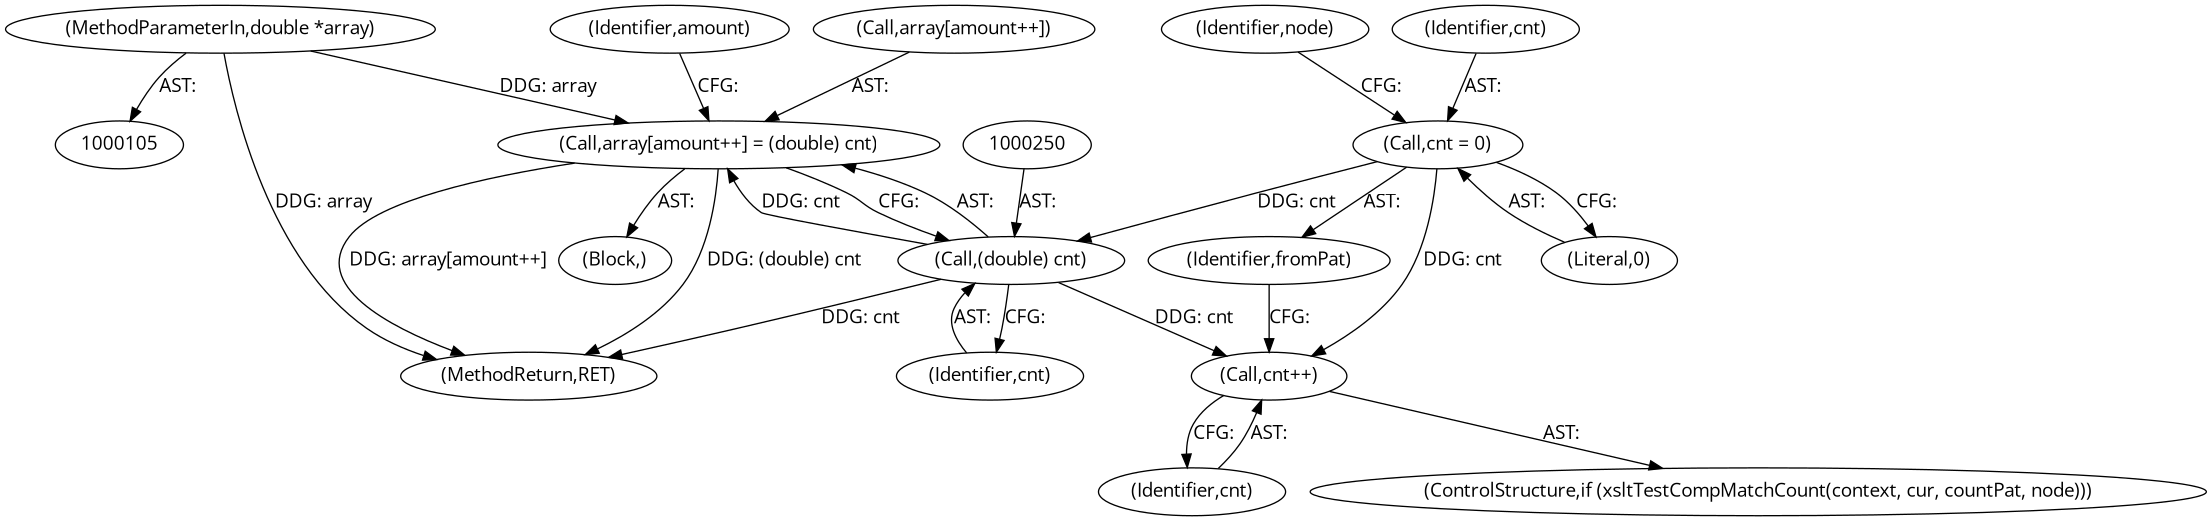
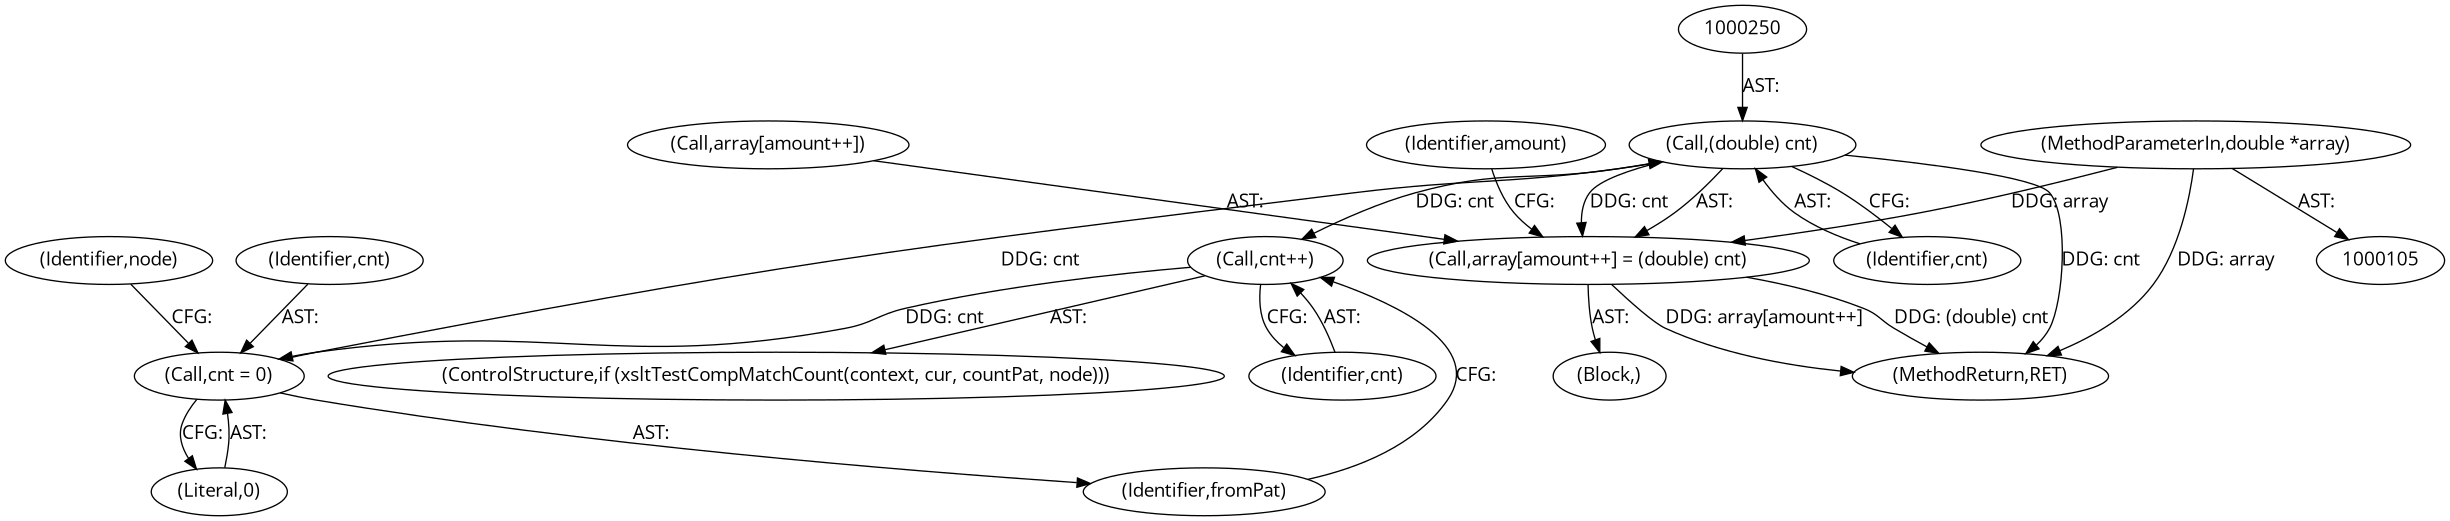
edge "(Call,array[amount++] = (double) cnt)" -> "(Call,(double) cnt)": removed, label "CFG:"
edge "(Call,cnt = 0)" -> "(Call,cnt++)": reversed
